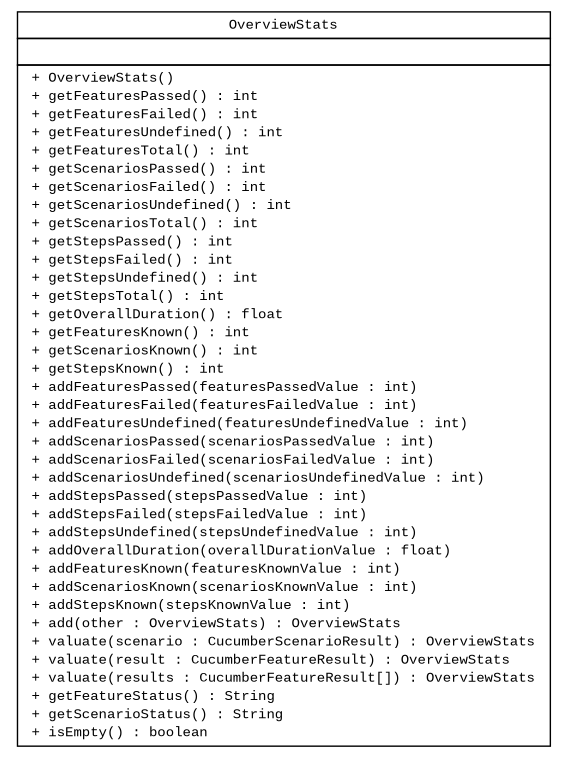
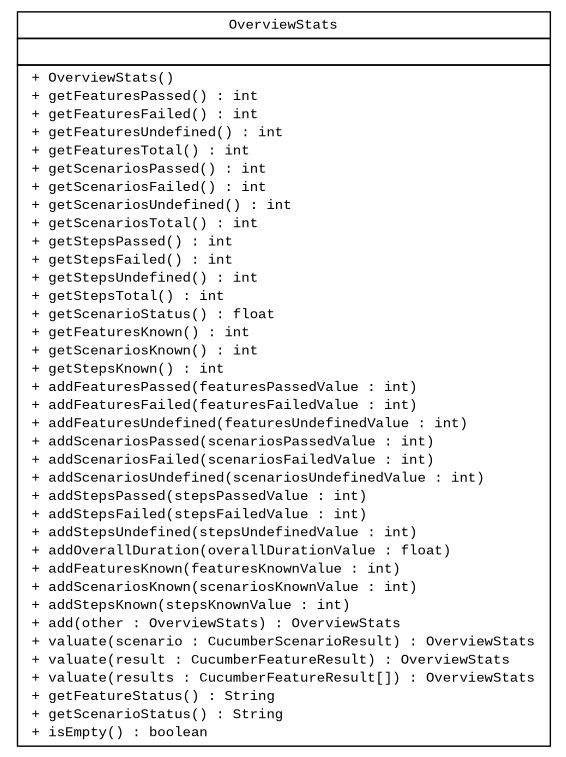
node "OverviewStats": text "+ getOverallDuration() : float" -> "+ getScenarioStatus() : float"
